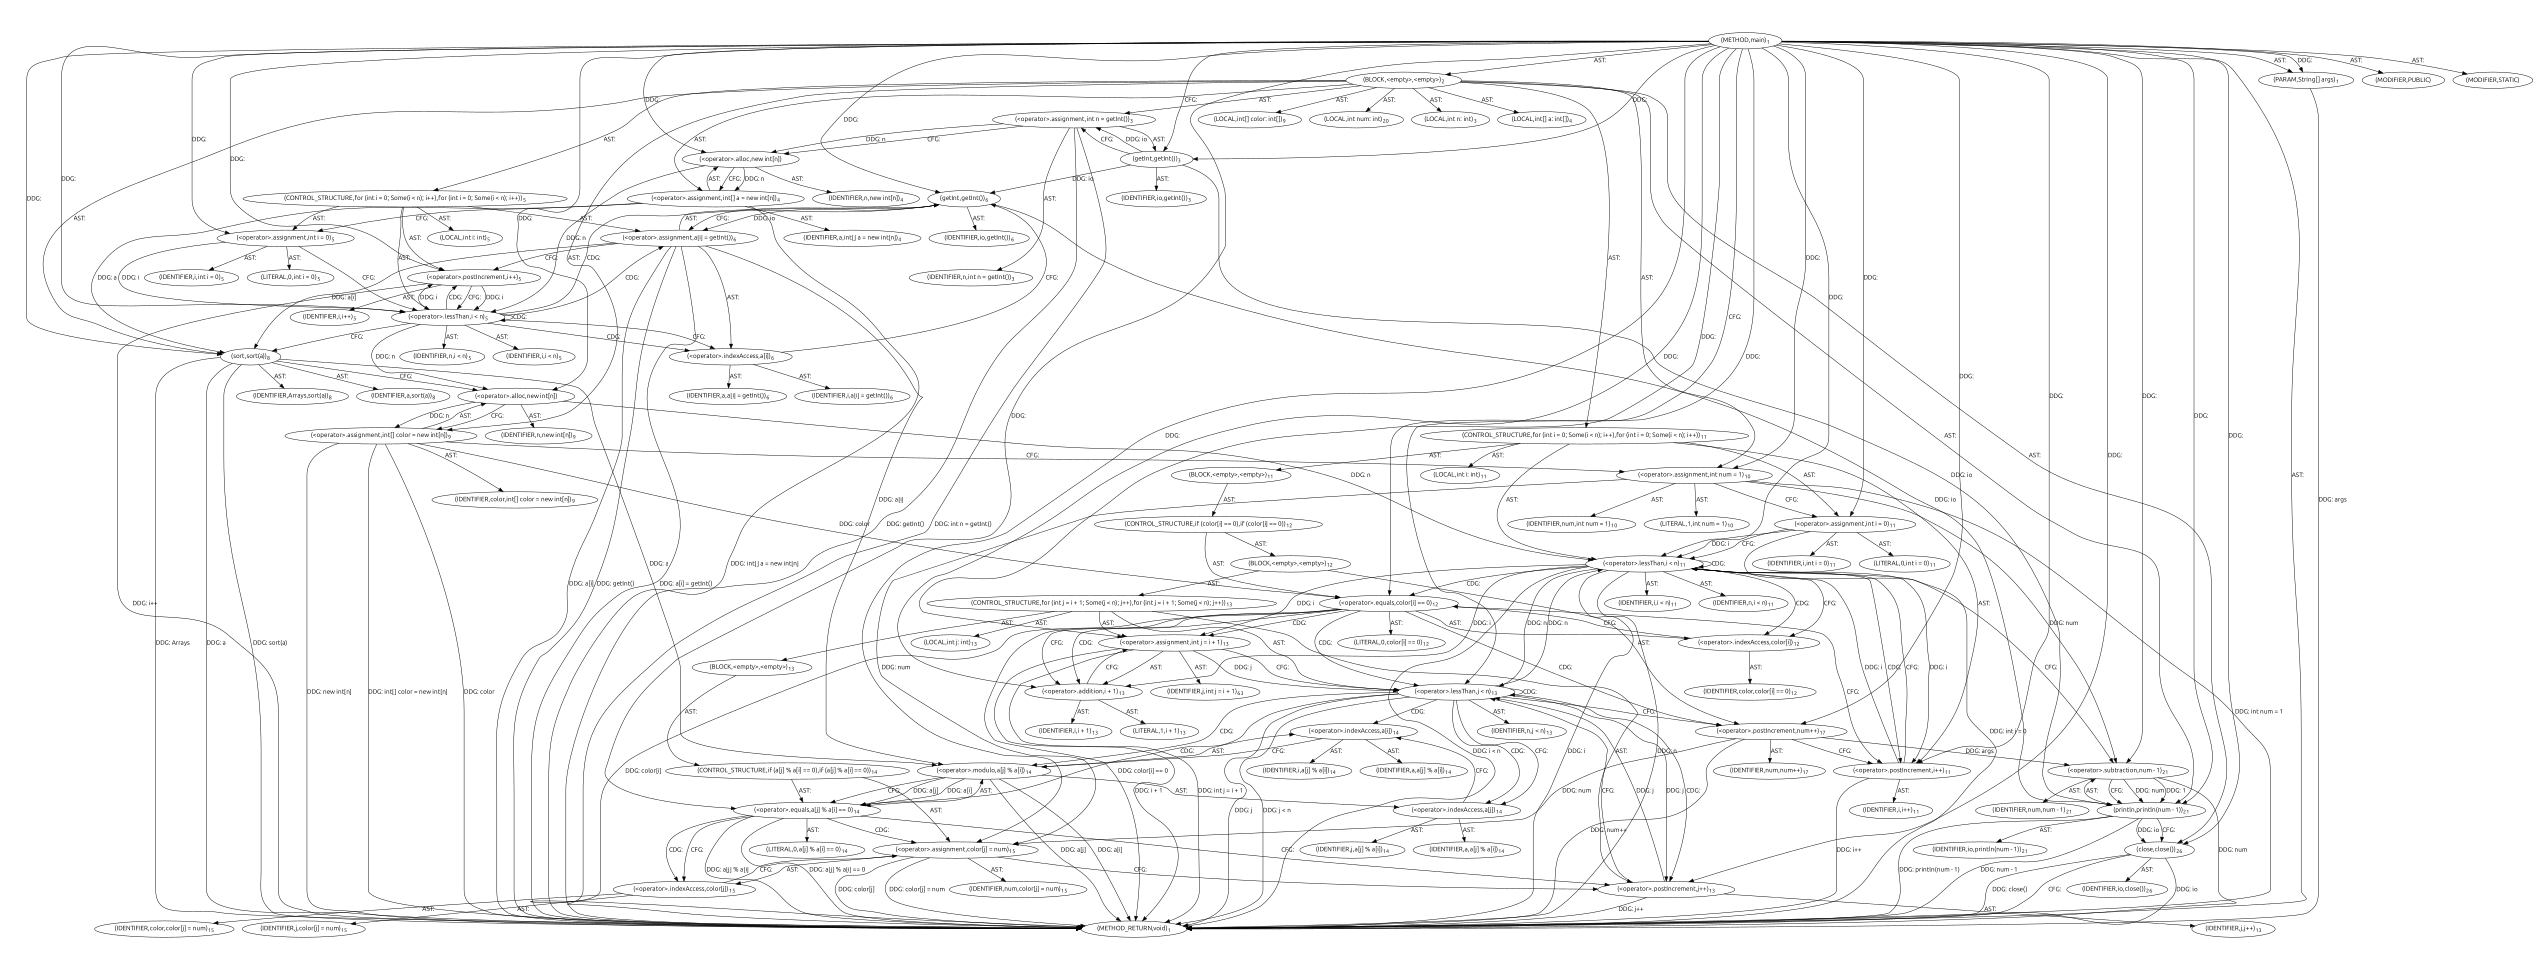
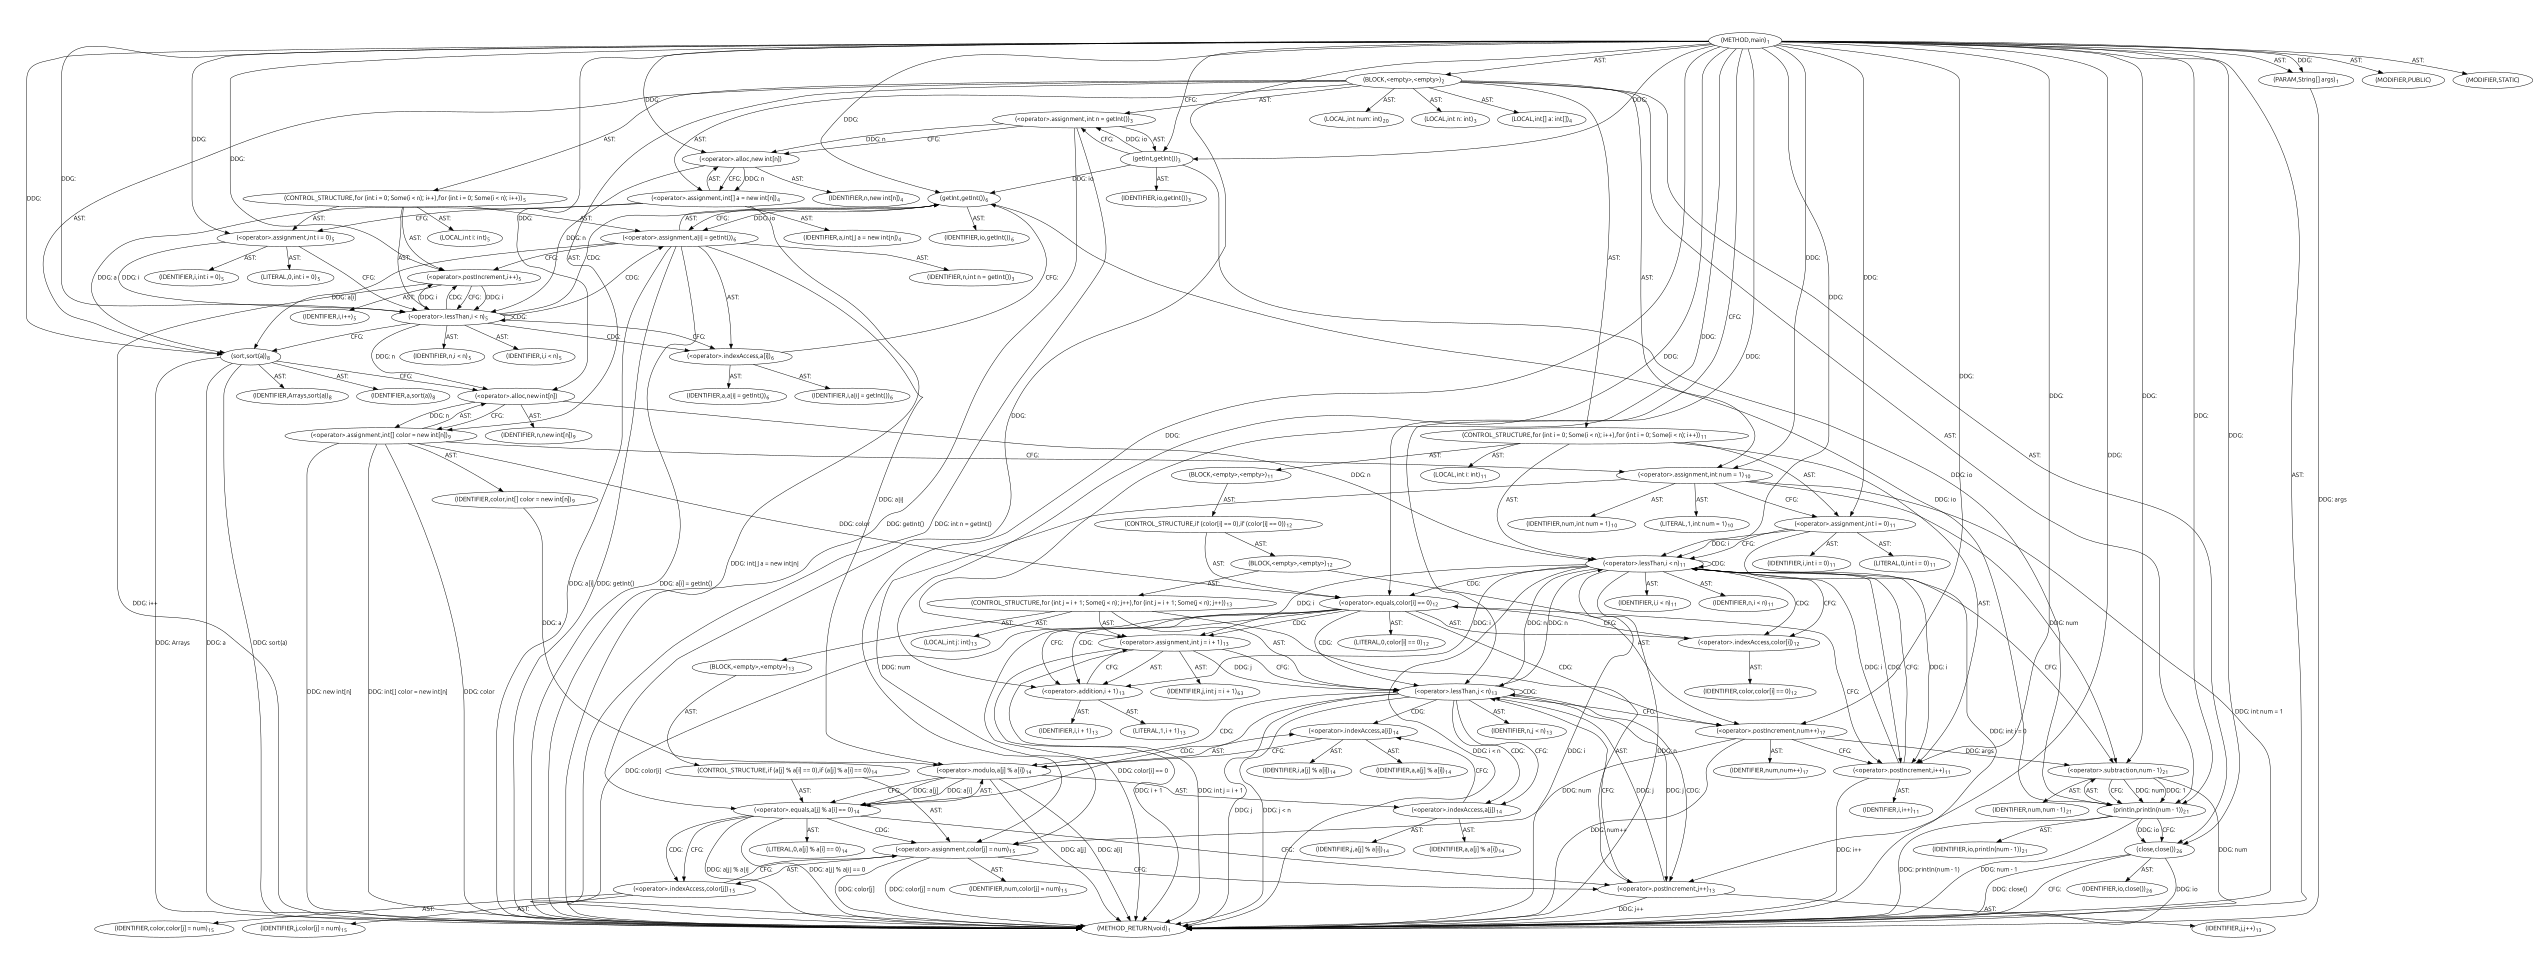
node "(LOCAL,int[] color: int[])": removed
edge "(<operator>.assignment,int n = getInt())" -> "(IDENTIFIER,n,int n = getInt())": now "(<operator>.assignment,a[i] = getInt())" -> "(IDENTIFIER,n,int n = getInt())"
edge "(sort,sort(a))" -> "(<operator>.modulo,a[j] % a[i])": now "(IDENTIFIER,color,int[] color = new int[n])" -> "(<operator>.modulo,a[j] % a[i])"
